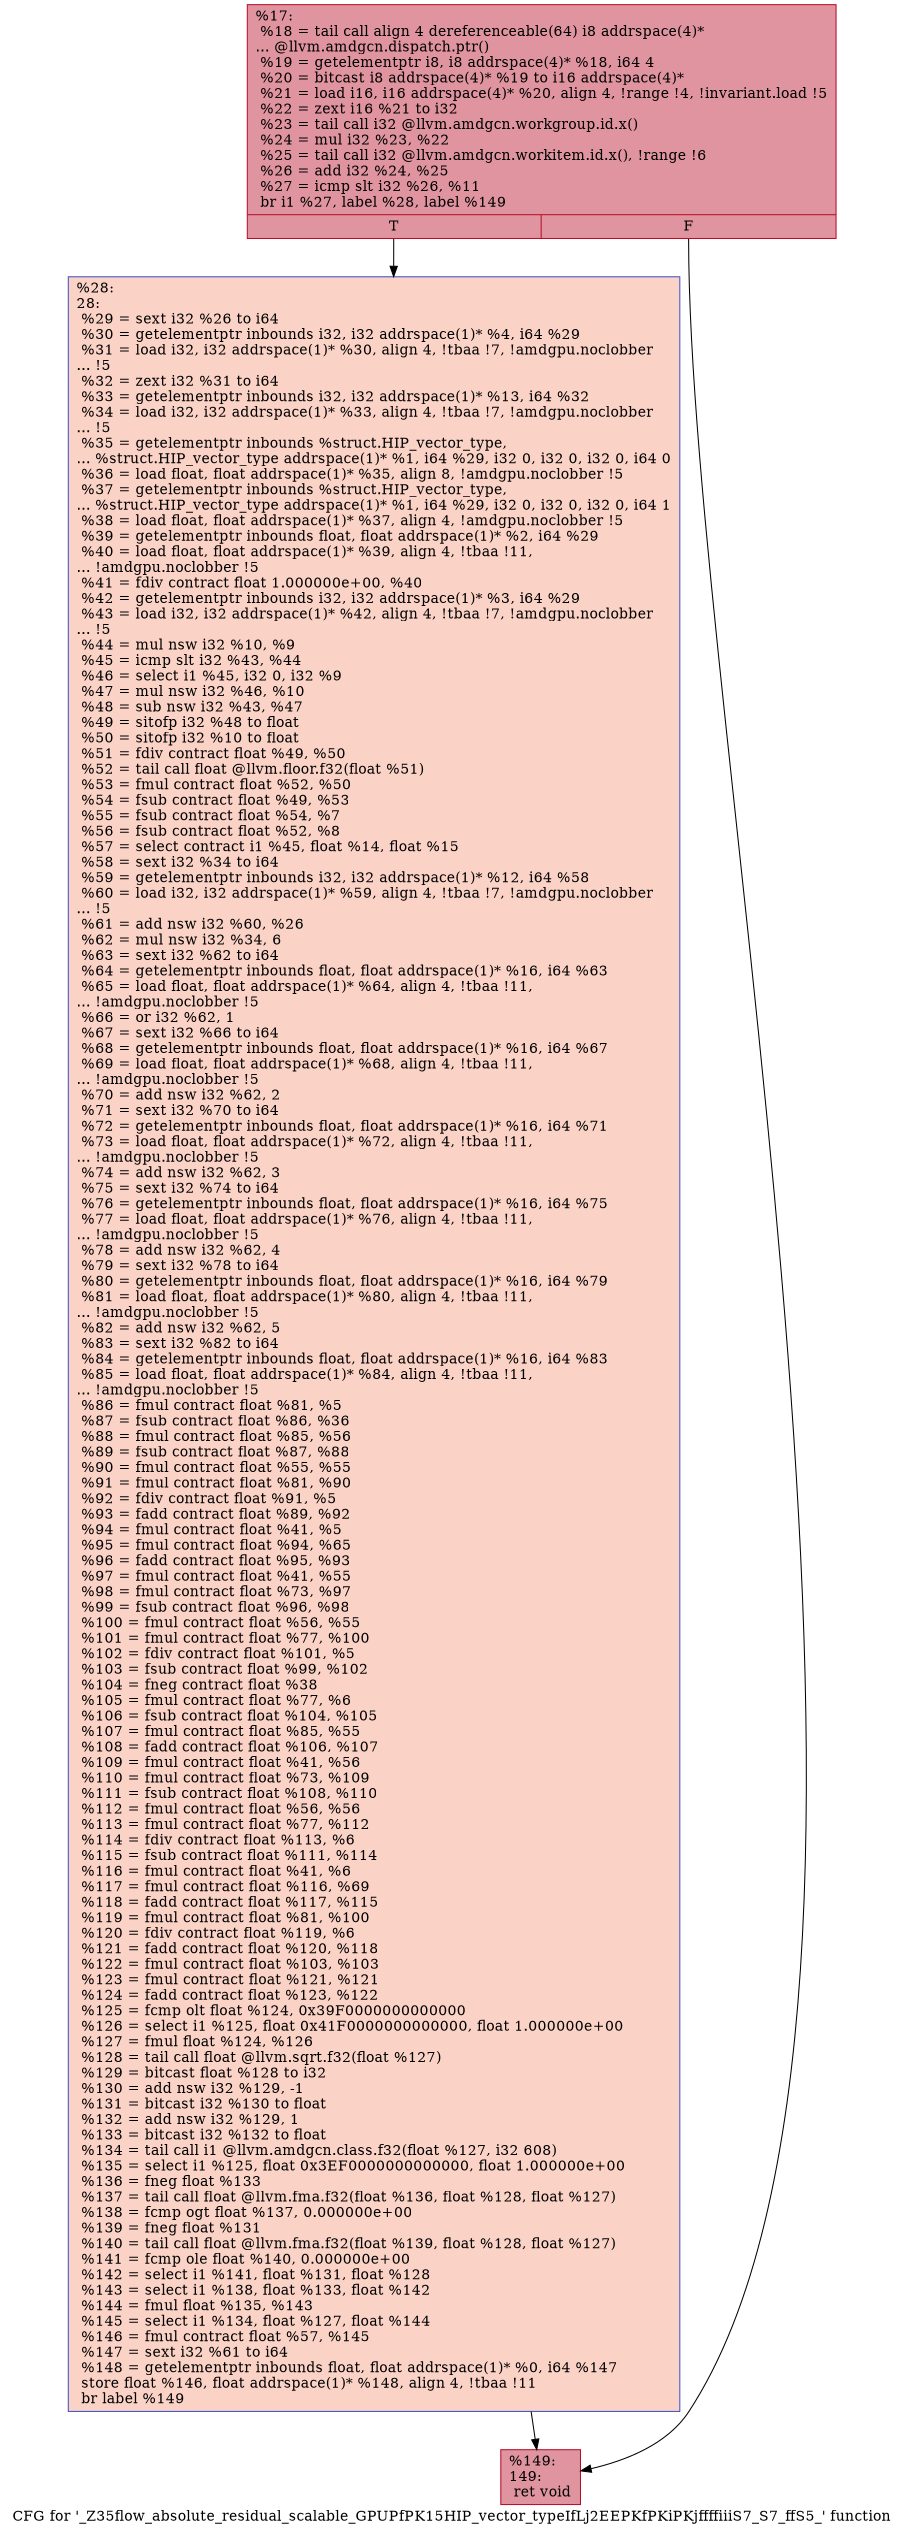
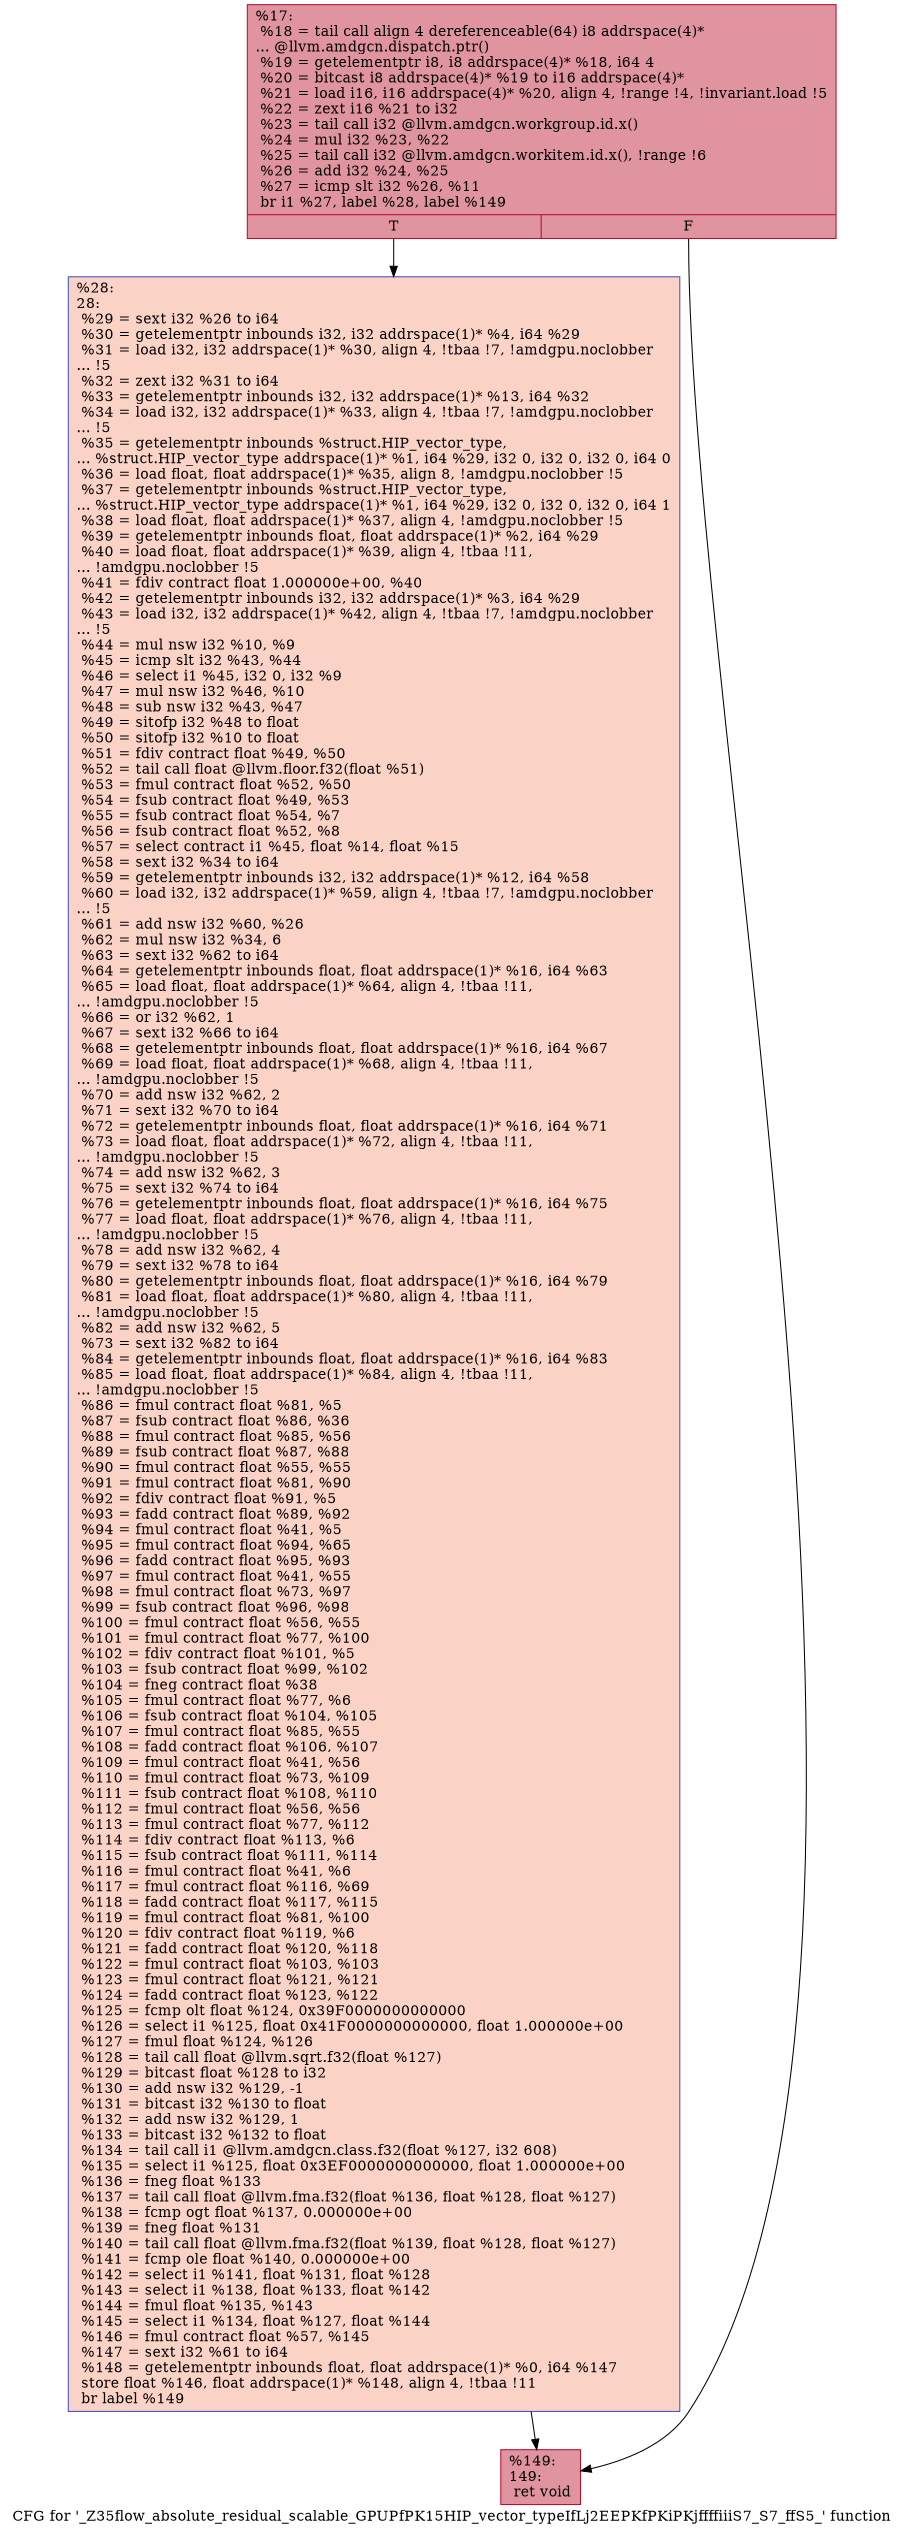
node "%28:": text "%83 = sext i32 %82 to i64" -> "%73 = sext i32 %82 to i64"
